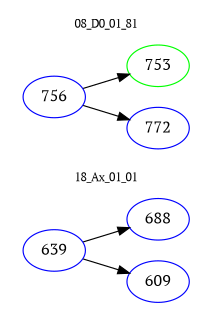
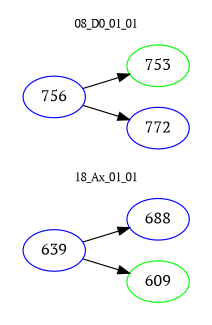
cluster "08_D0_01_81": label "08_D0_01_81" -> "08_D0_01_01"
node "609": color blue -> green
